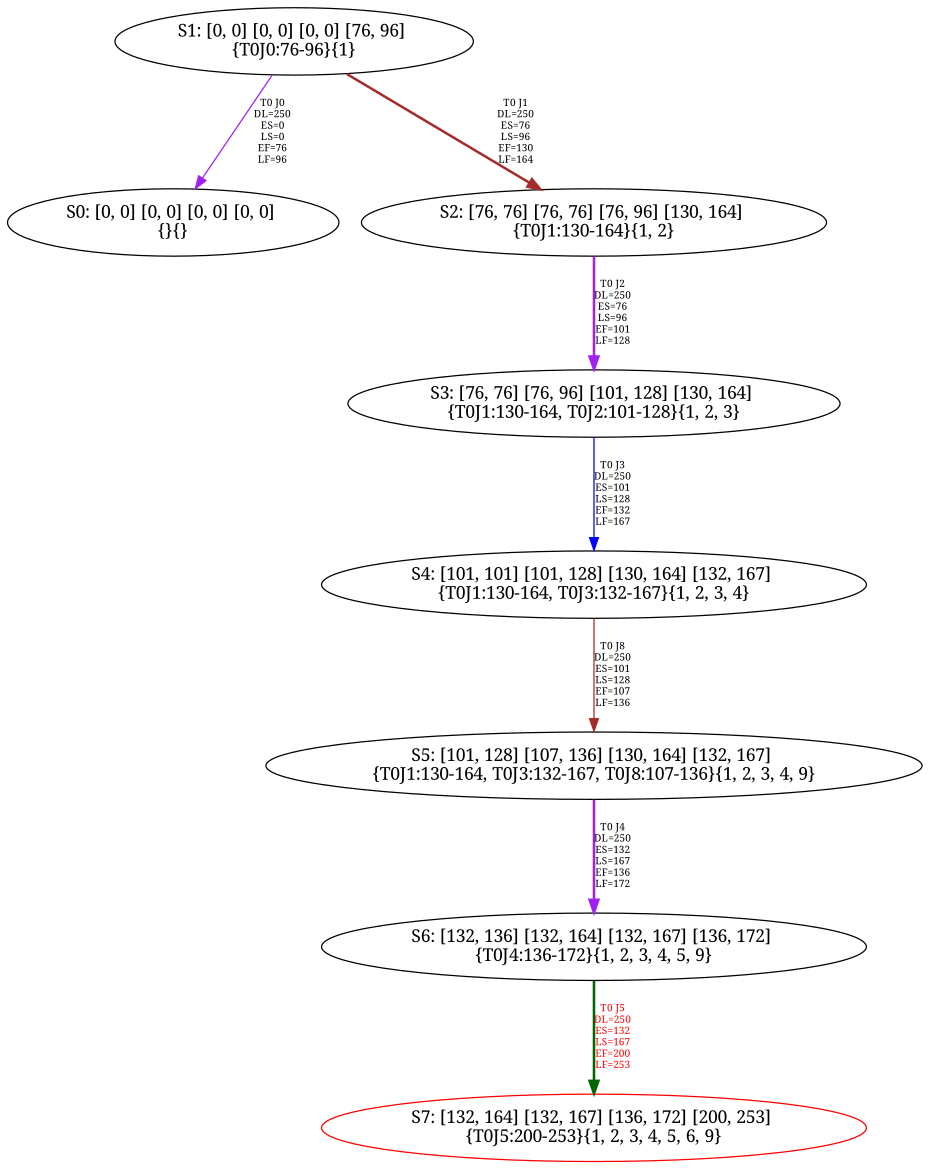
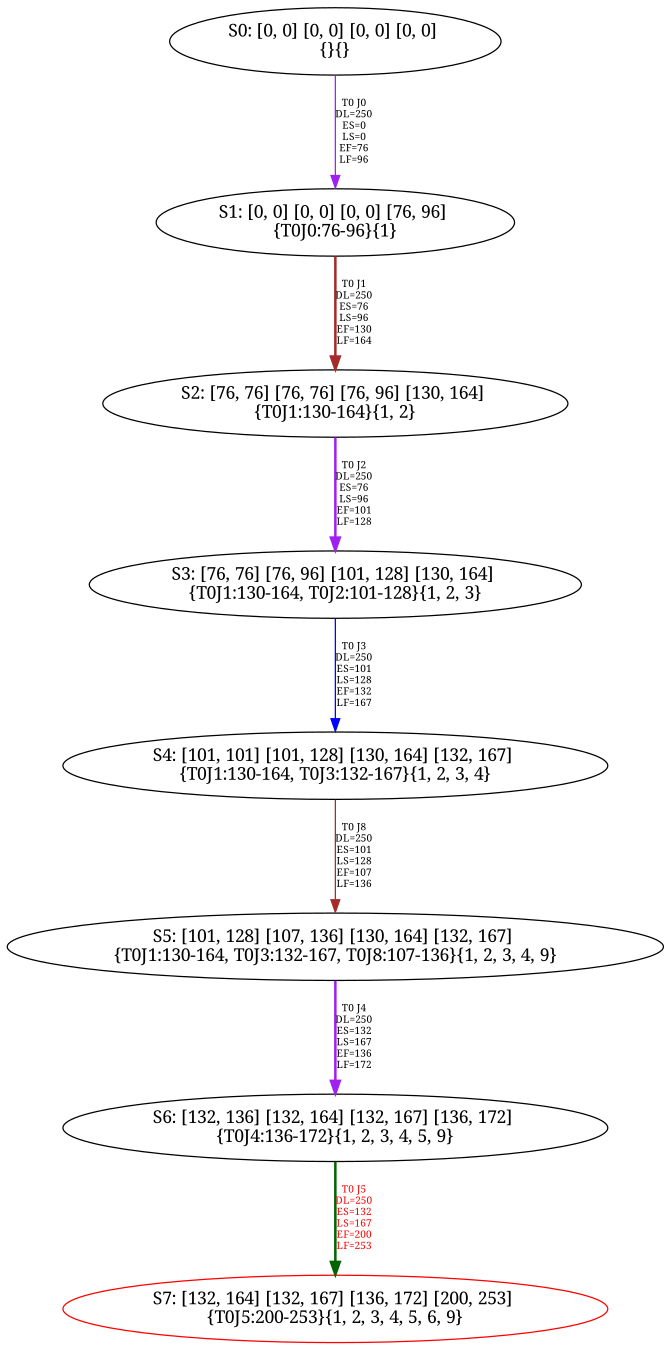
edge "S1: [0, 0] [0, 0] [0, 0] [76, 96] {T0J0:76-96}{1}" -> "S0: [0, 0] [0, 0] [0, 0] [0, 0] {}{}": reversed
